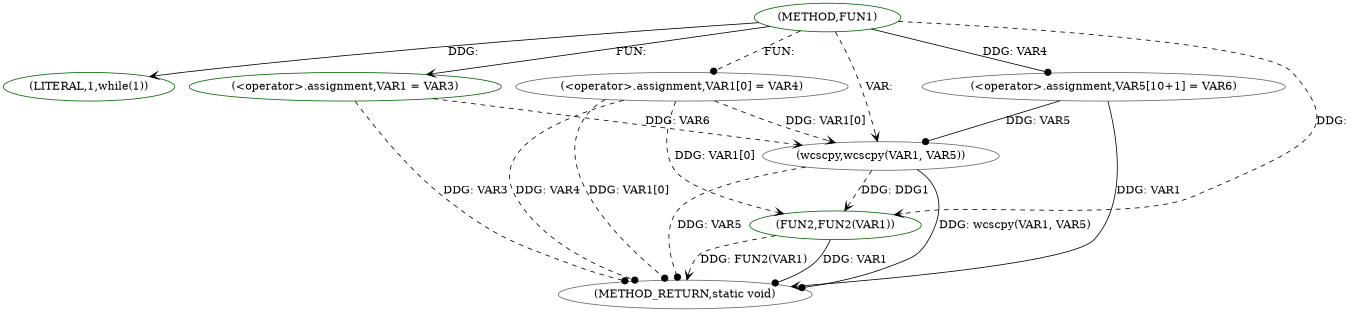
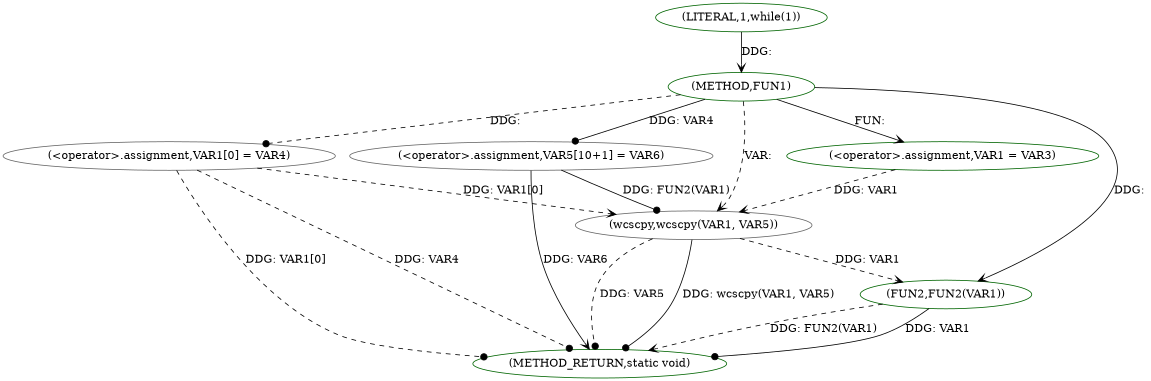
edge "(METHOD,FUN1)" -> "(LITERAL,1,while(1))": reversed
edge "(METHOD,FUN1)" -> "(<operator>.assignment,VAR1[0] = VAR4)": label "FUN: " -> "DDG: "
edge "(METHOD,FUN1)" -> "(FUN2,FUN2(VAR1))": style dashed -> solid
edge "(<operator>.assignment,VAR1 = VAR3)" -> "(wcscpy,wcscpy(VAR1, VAR5))": label "DDG: VAR6" -> "DDG: VAR1"
edge "(<operator>.assignment,VAR5[10+1] = VAR6)" -> "(wcscpy,wcscpy(VAR1, VAR5))": label "DDG: VAR5" -> "DDG: FUN2(VAR1)"
edge "(<operator>.assignment,VAR1[0] = VAR4)" -> "(FUN2,FUN2(VAR1))": removed, label "DDG: VAR1[0]"
edge "(wcscpy,wcscpy(VAR1, VAR5))" -> "(FUN2,FUN2(VAR1))": label "DDG: DDG1" -> "DDG: VAR1"
edge "(<operator>.assignment,VAR5[10+1] = VAR6)" -> "(METHOD_RETURN,static void)": label "DDG: VAR1" -> "DDG: VAR6"
edge "(<operator>.assignment,VAR1 = VAR3)" -> "(METHOD_RETURN,static void)": removed, label "DDG: VAR3"
node "(METHOD_RETURN,static void)": color gray40 -> darkgreen
